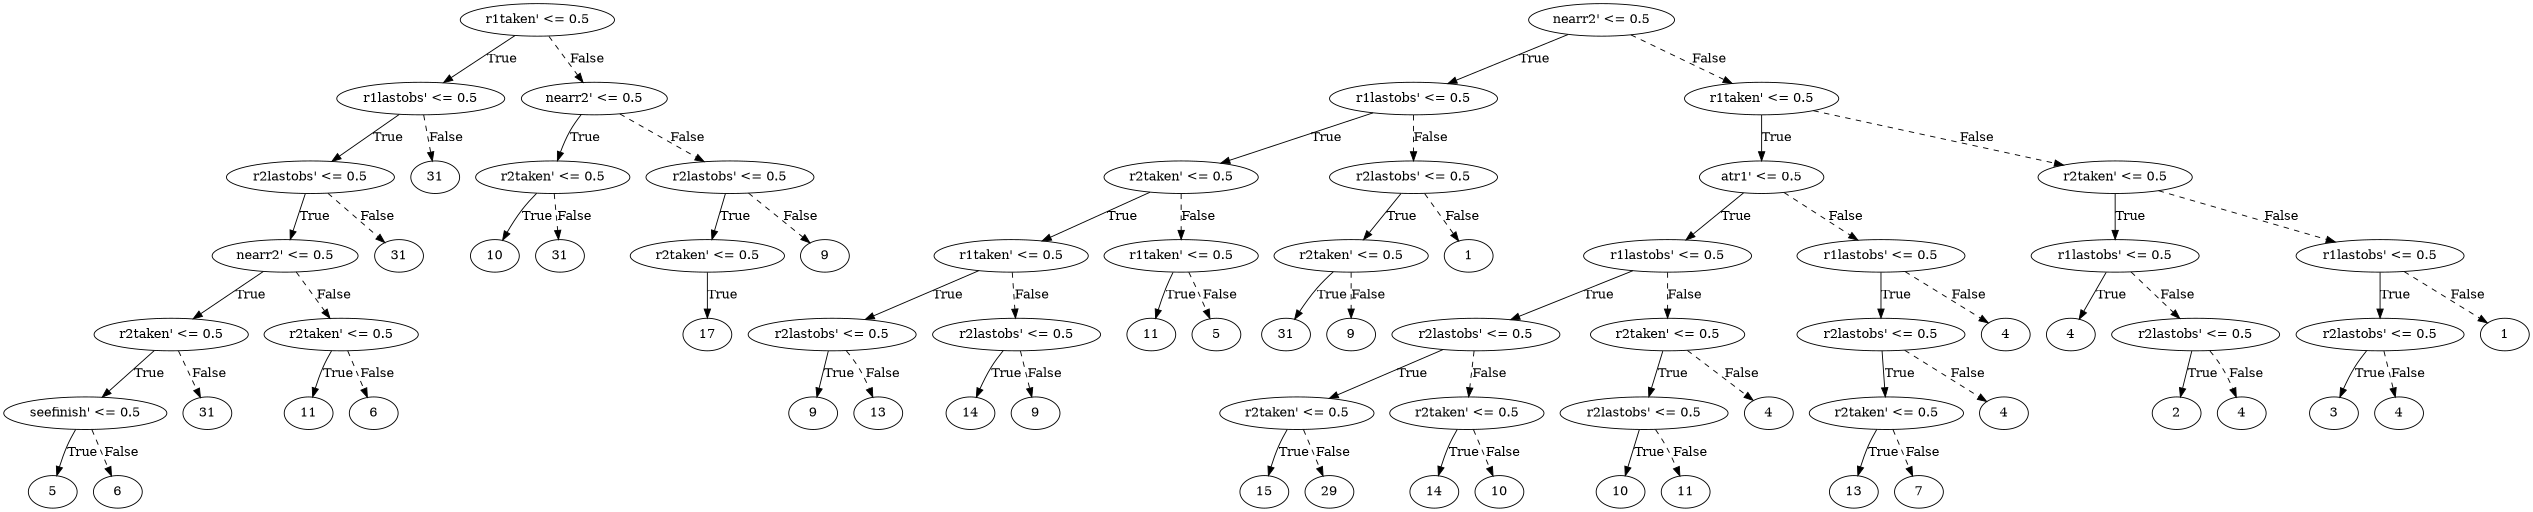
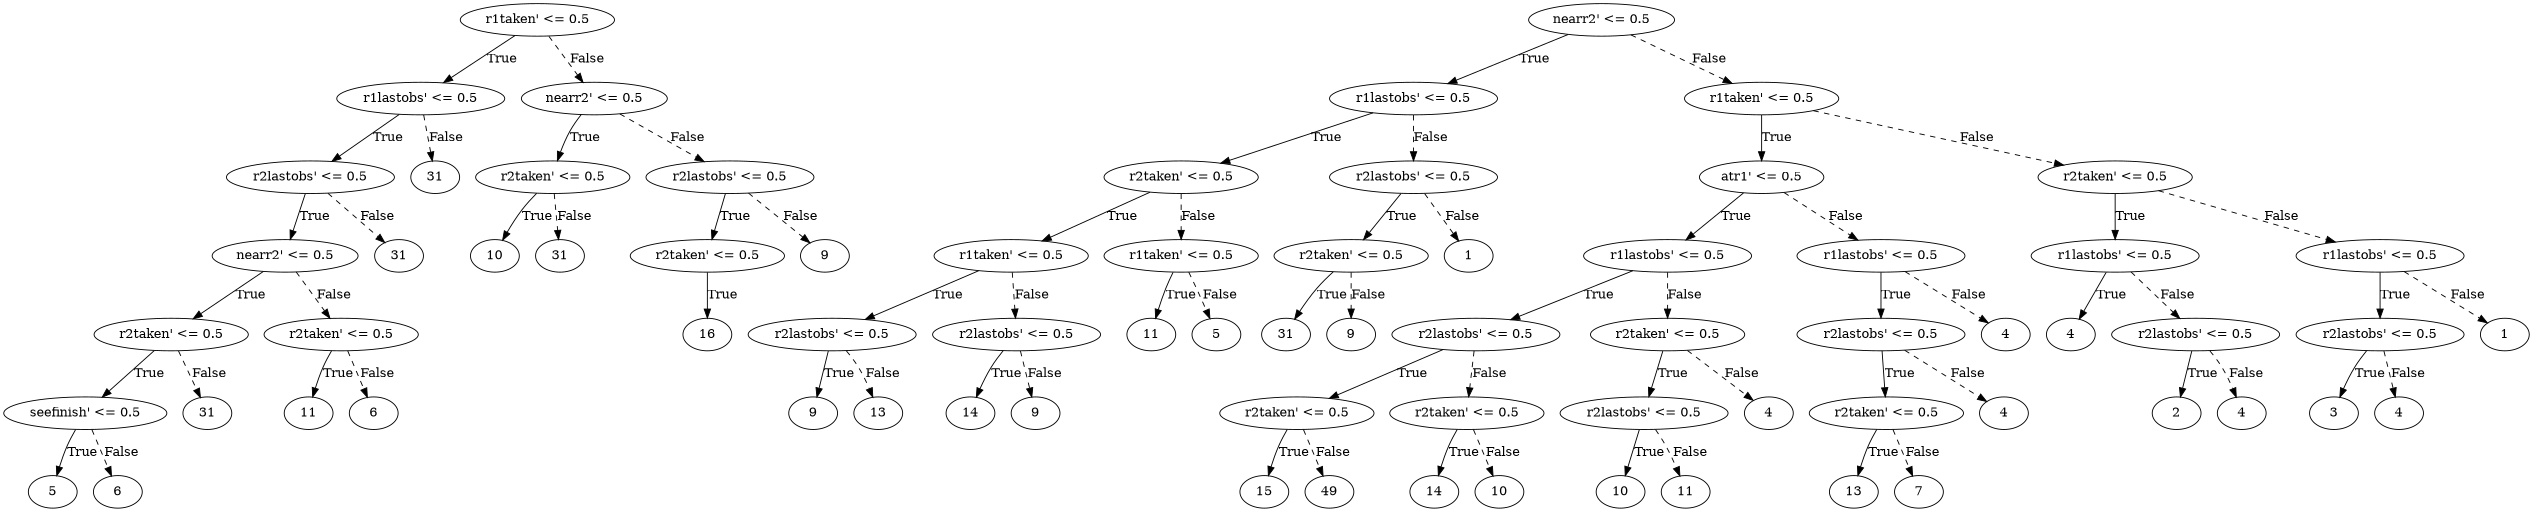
node "17": label "17" -> "16"
node "29": label "29" -> "49"
